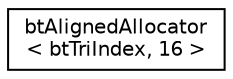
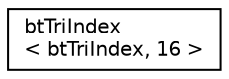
node "btAlignedAllocator < btTriIndex, 16 >": label "btAlignedAllocator < btTriIndex, 16 >" -> "btTriIndex < btTriIndex, 16 >"
